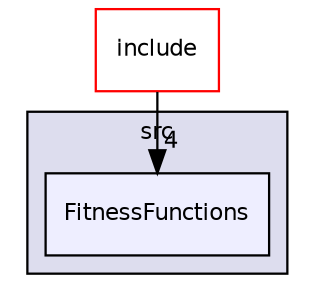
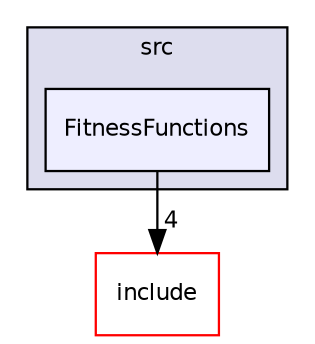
edge "include" -> "FitnessFunctions": reversed
